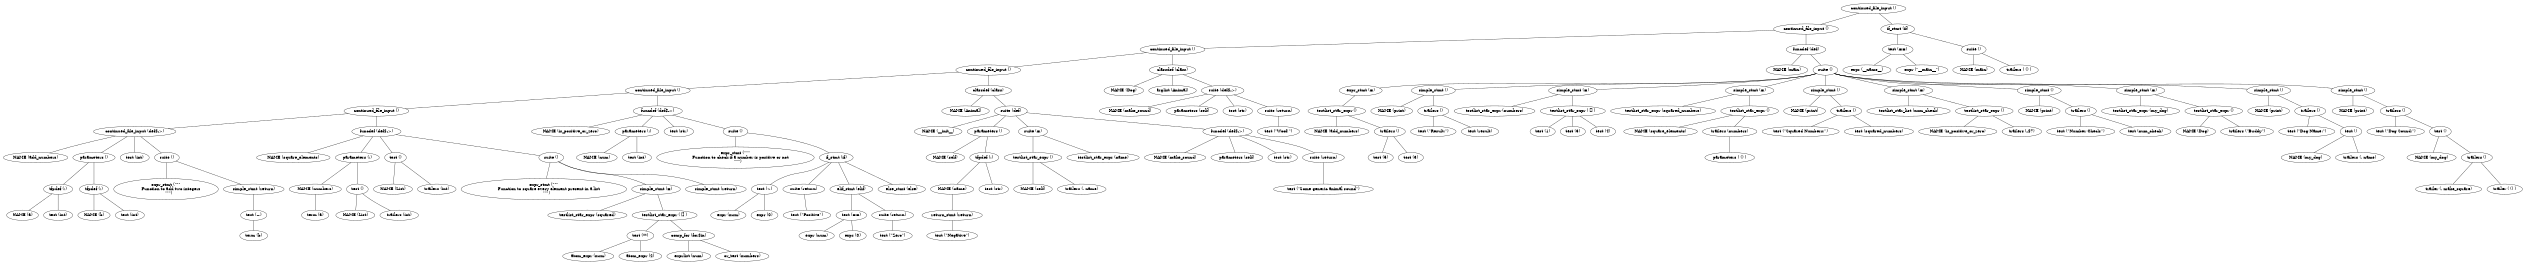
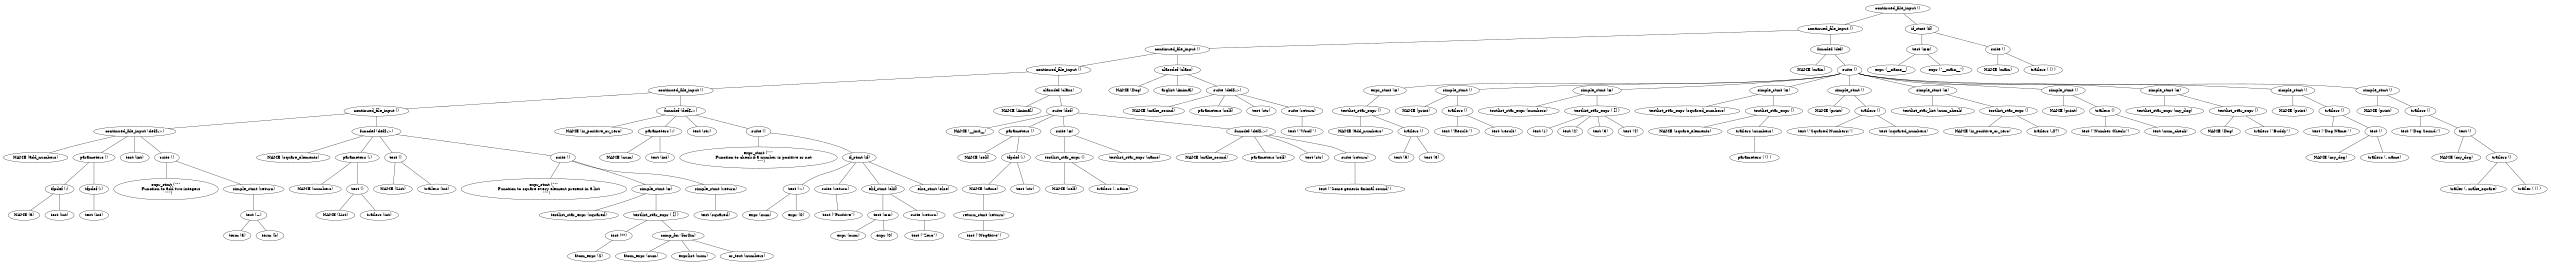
node "test (2)": added
edge "NAME (numbers)" -- "term (a)": now "test (+)" -- "term (a)"
node "NAME (b)": removed
node "test (squared)": added
edge "test (**)" -- "atom_expr (num)": now "comp_for (for$in)" -- "atom_expr (num)"
